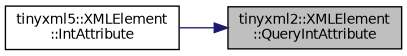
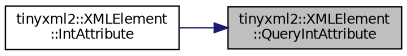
node "tinyxml5::XMLElement ::IntAttribute": label "tinyxml5::XMLElement ::IntAttribute" -> "tinyxml2::XMLElement ::IntAttribute"
